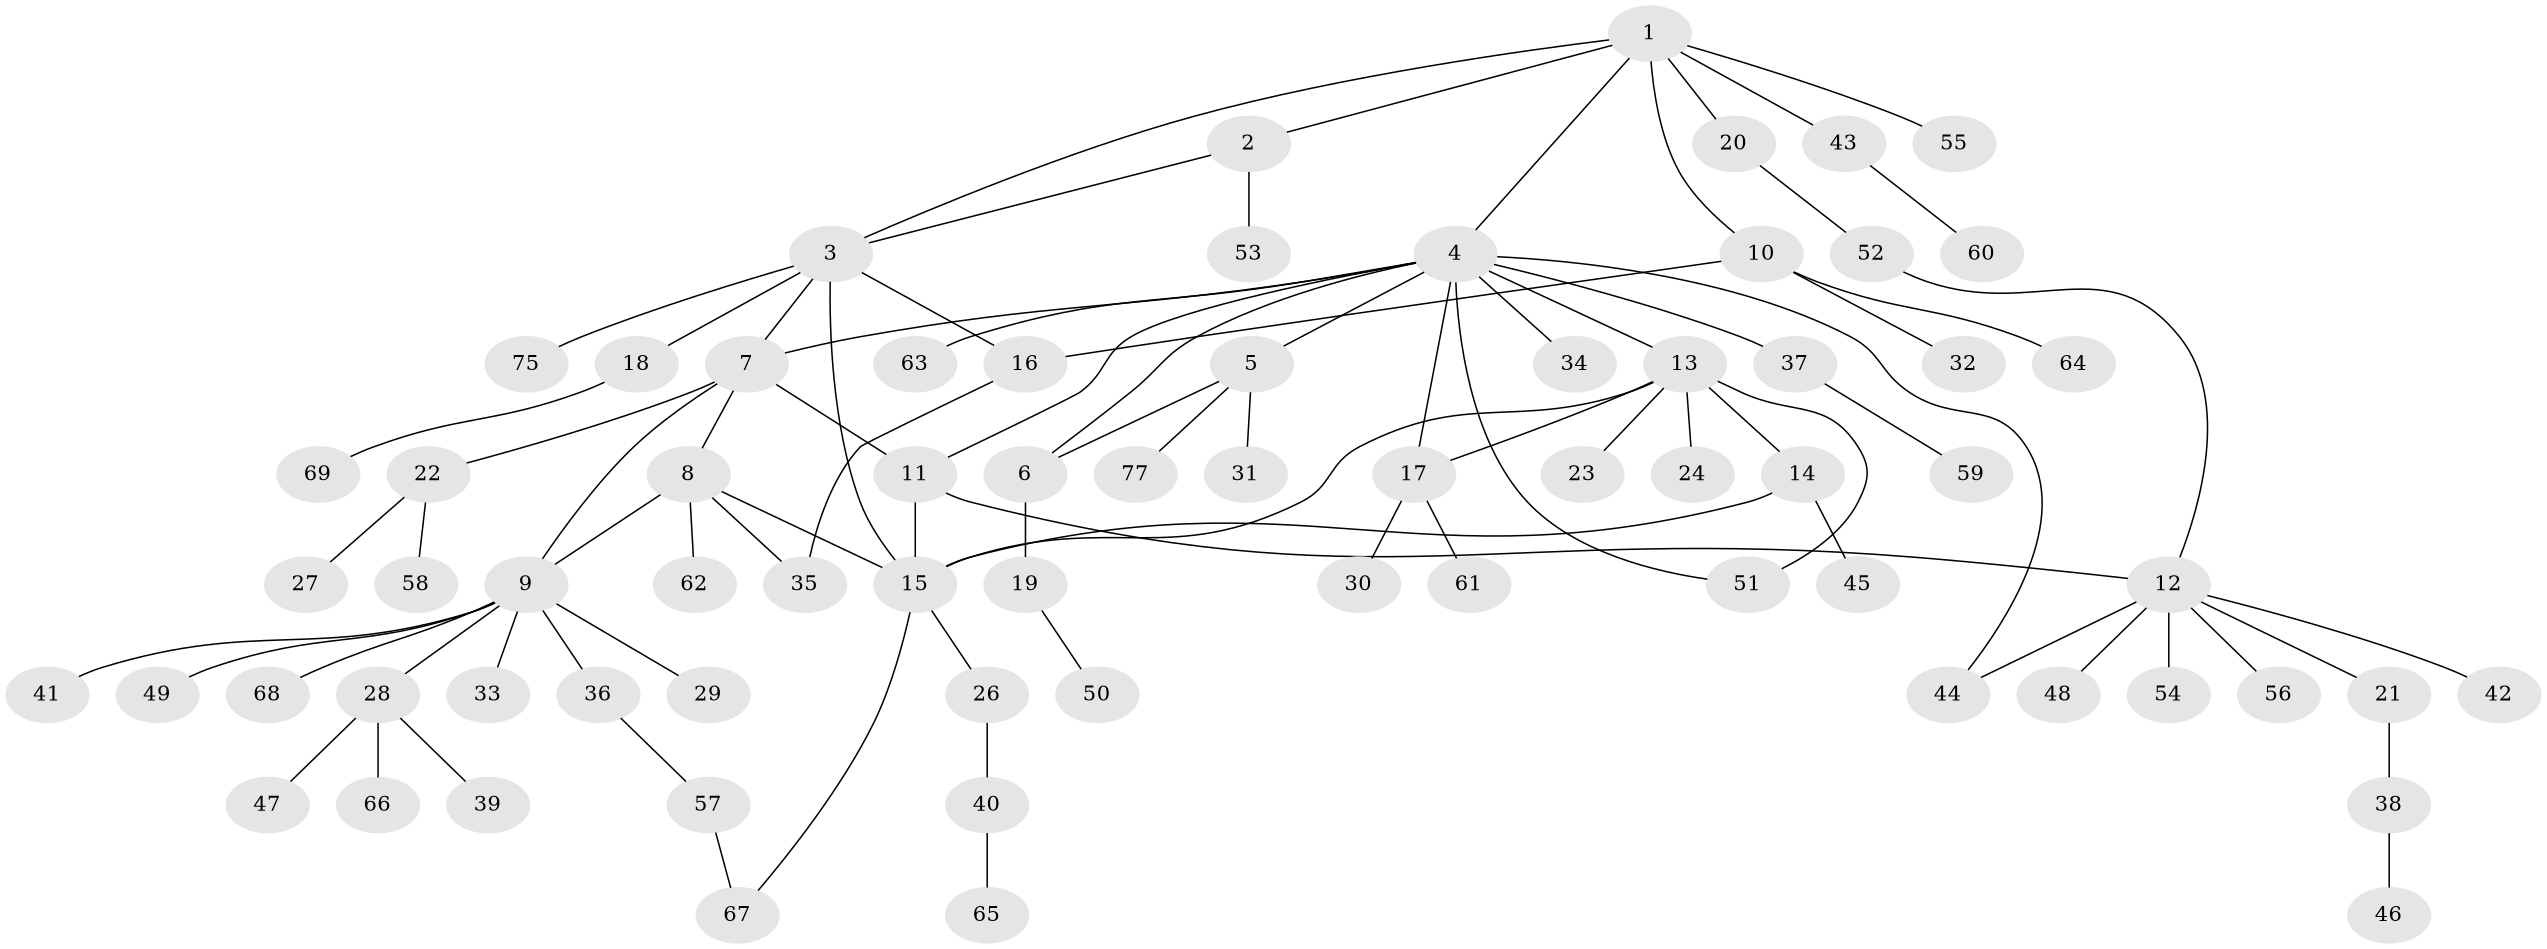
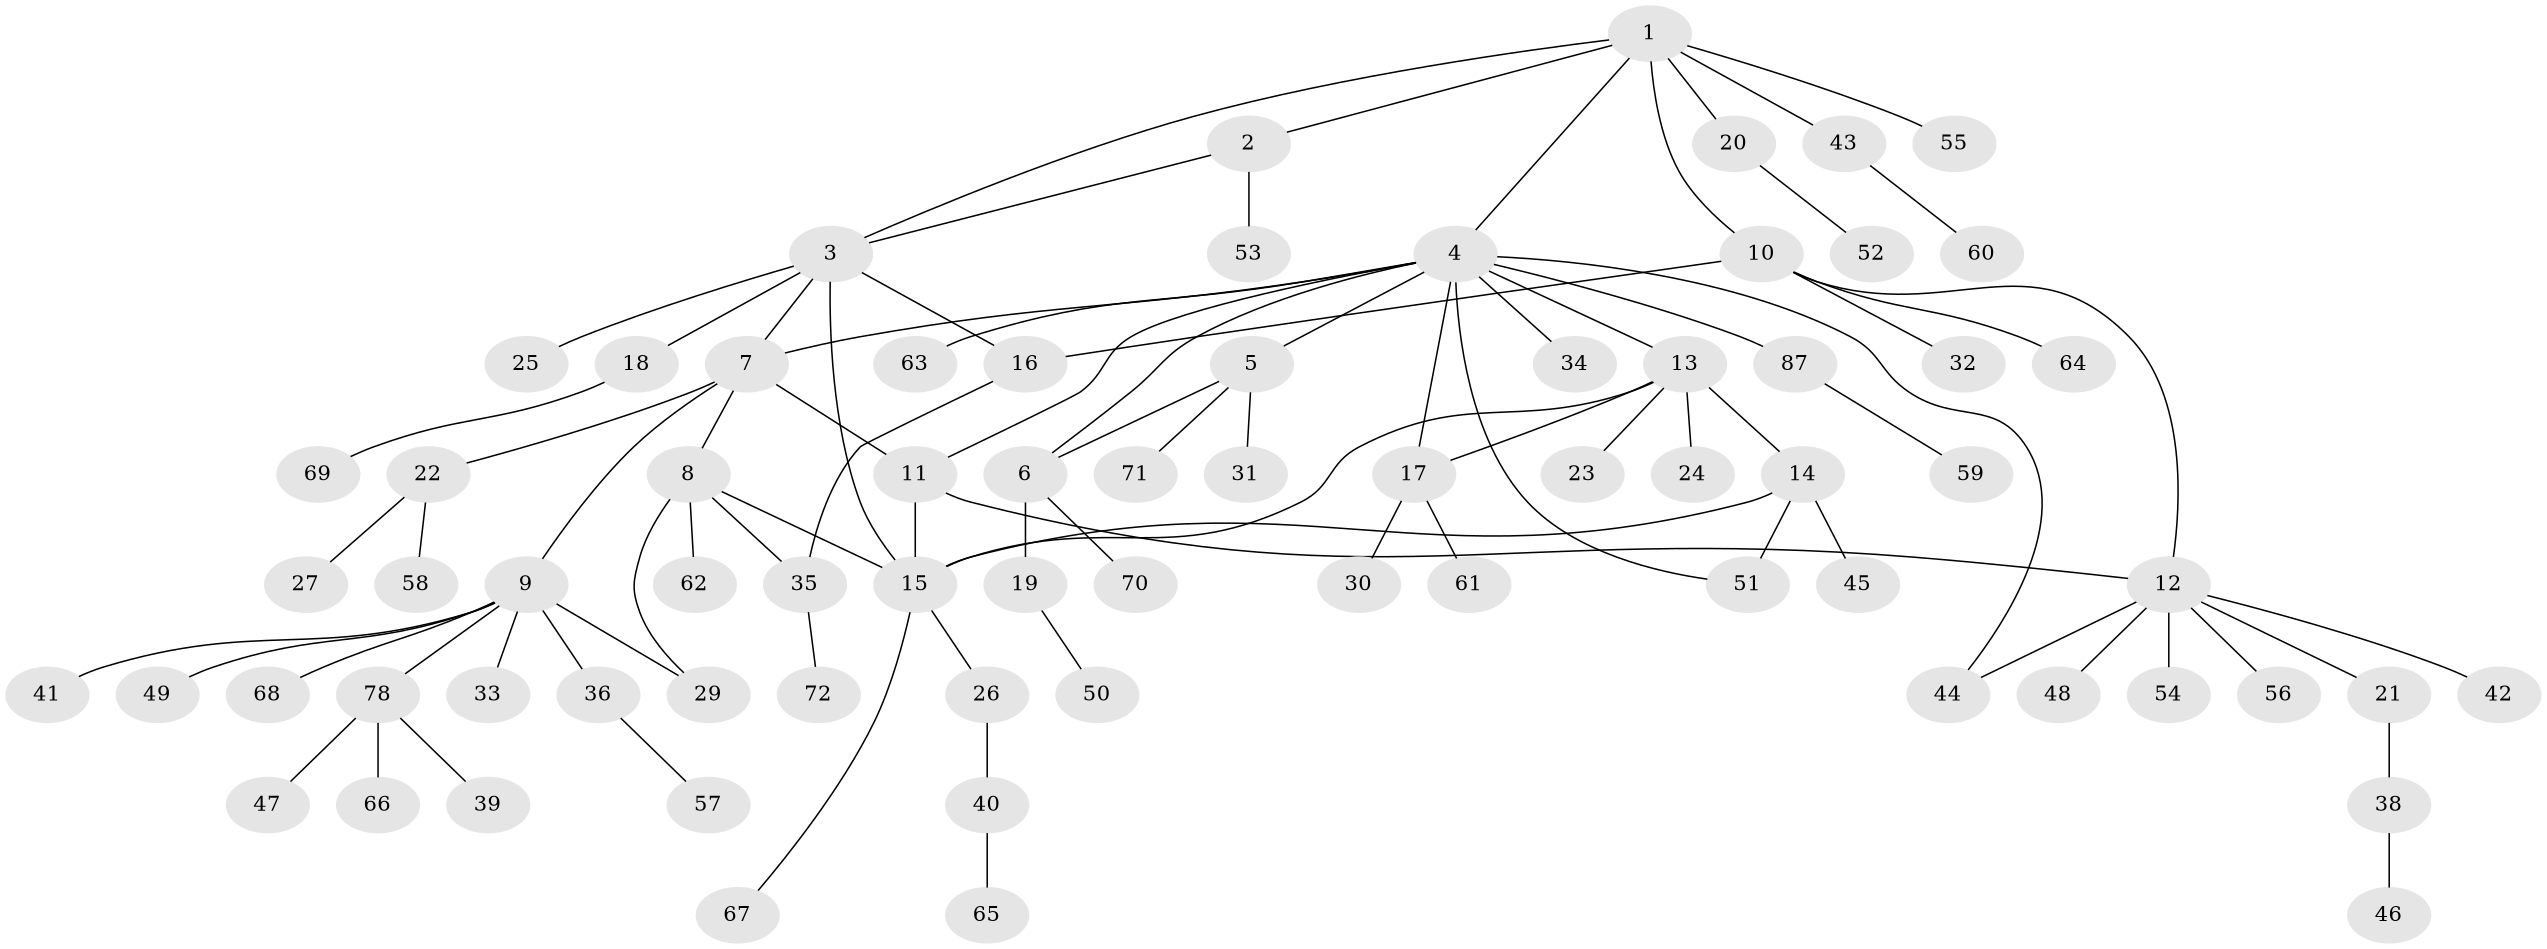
edge "52" -- "12": now "10" -- "12"
node "75": label "75" -> "25"
node "37": label "37" -> "87"
edge "13" -- "51": now "14" -- "51"
node "77": label "77" -> "71"
edge "8" -- "9": now "8" -- "29"
node "70": added
node "28": label "28" -> "78"
node "72": added
edge "57" -- "67": removed
